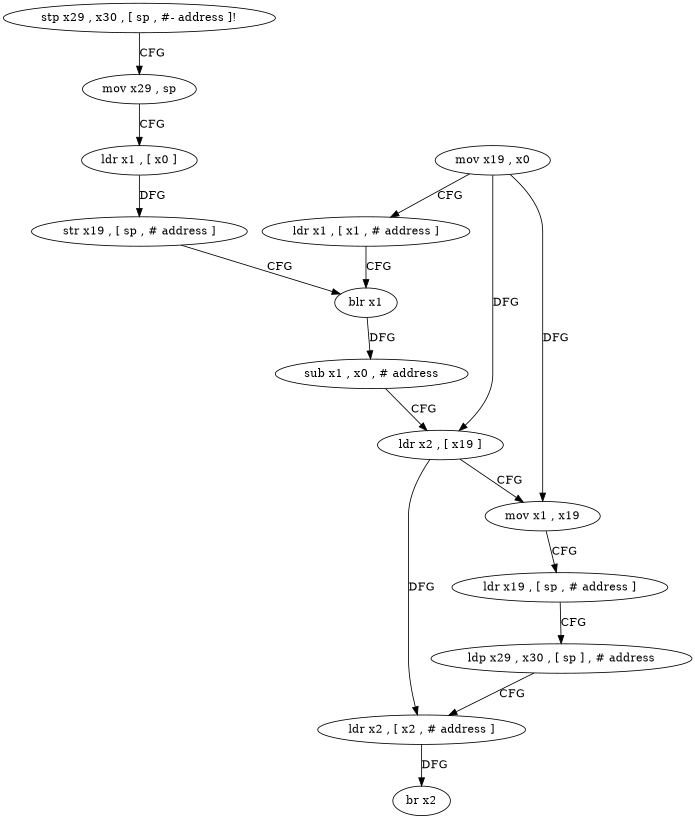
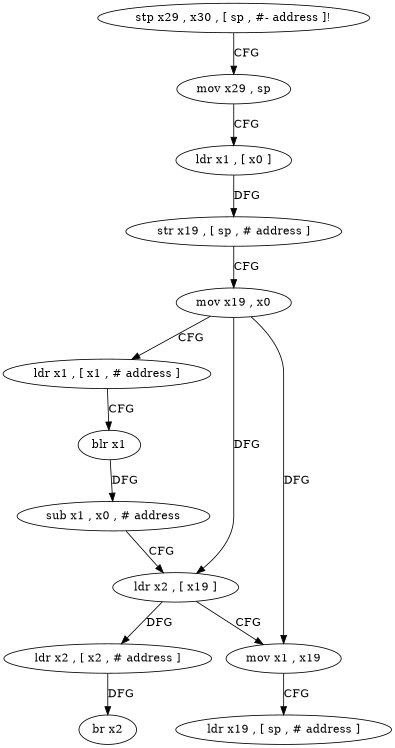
edge "str x19 , [ sp , # address ]" -> "blr x1": now "str x19 , [ sp , # address ]" -> "mov x19 , x0"
node "ldp x29 , x30 , [ sp ] , # address": removed
